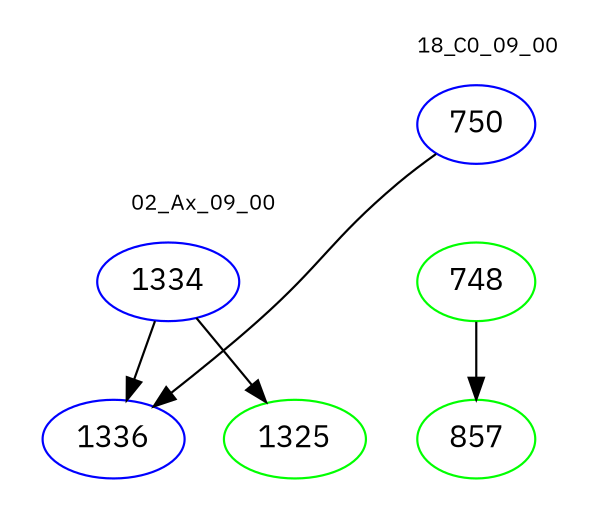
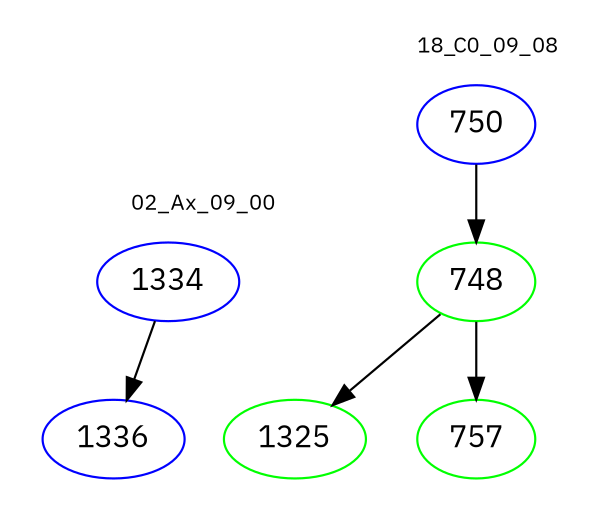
cluster "18_C0_09_00": label "18_C0_09_00" -> "18_C0_09_08"
edge "750" -> "1336": now "750" -> "748"
edge "1334" -> "1325": now "748" -> "1325"
node "857": label "857" -> "757"
